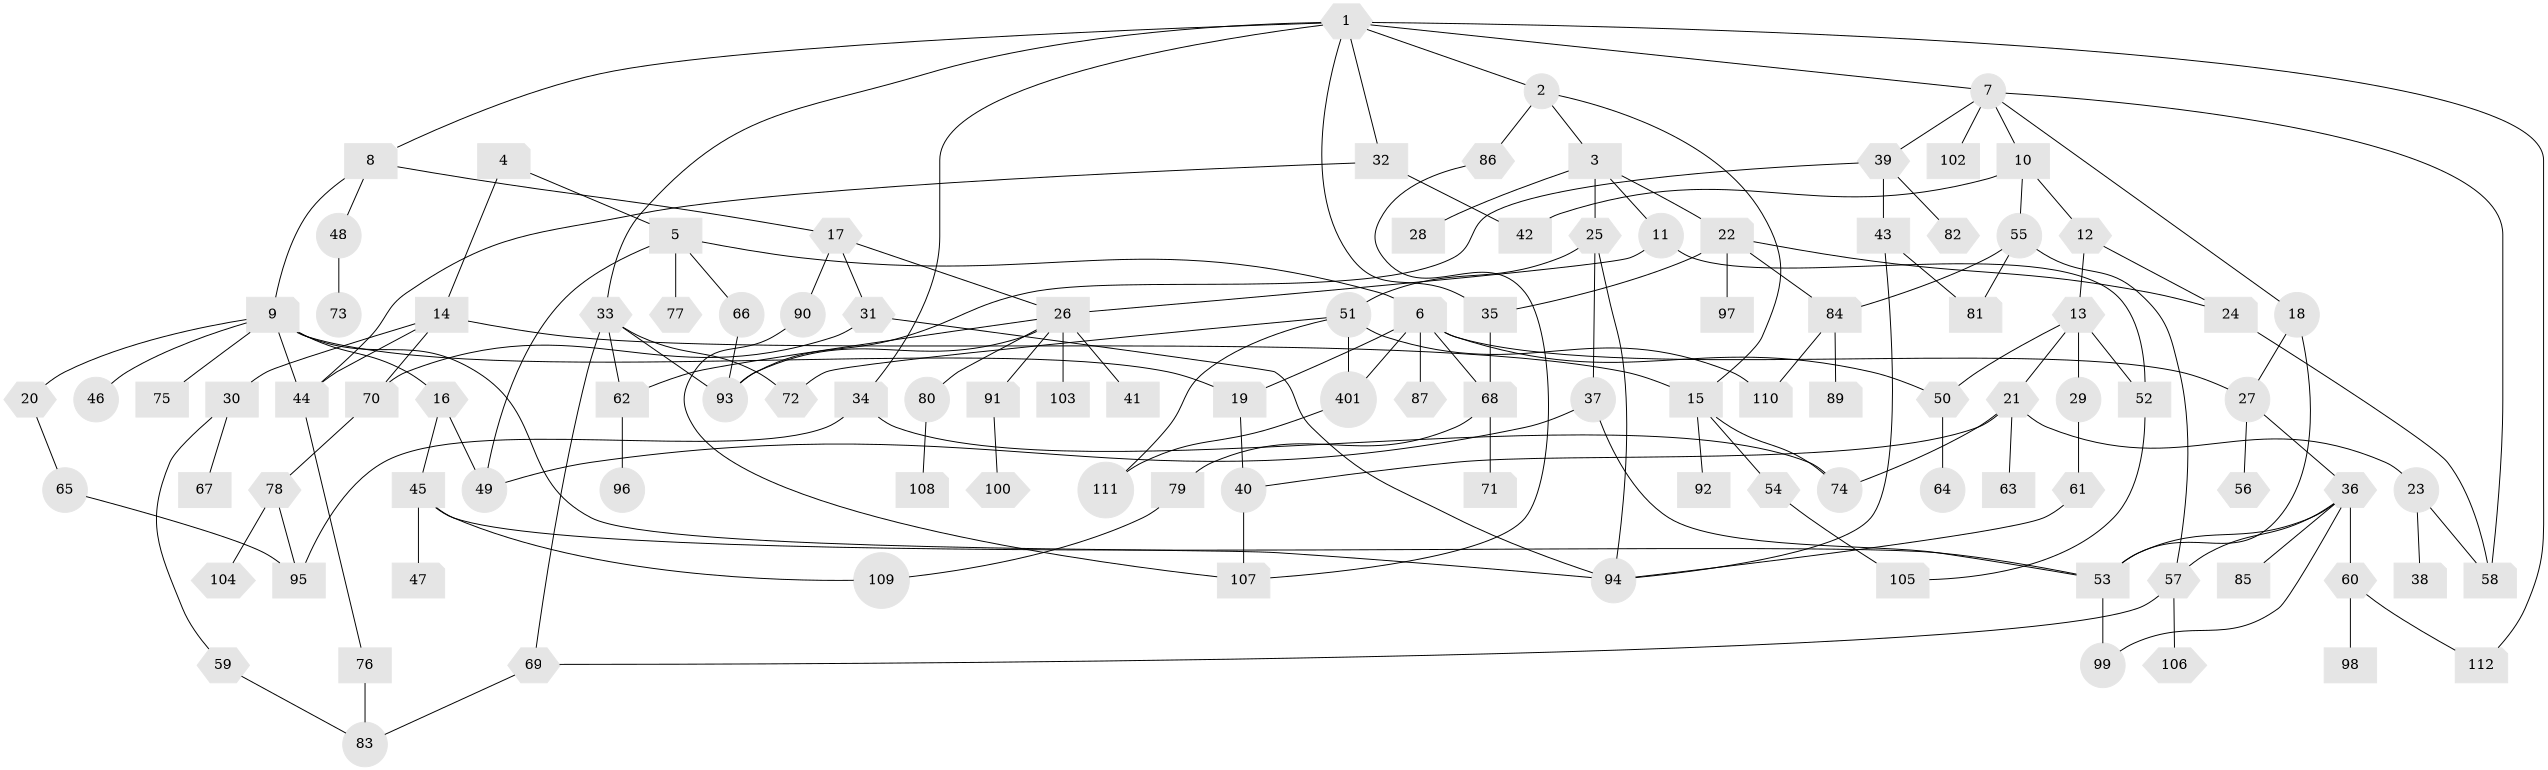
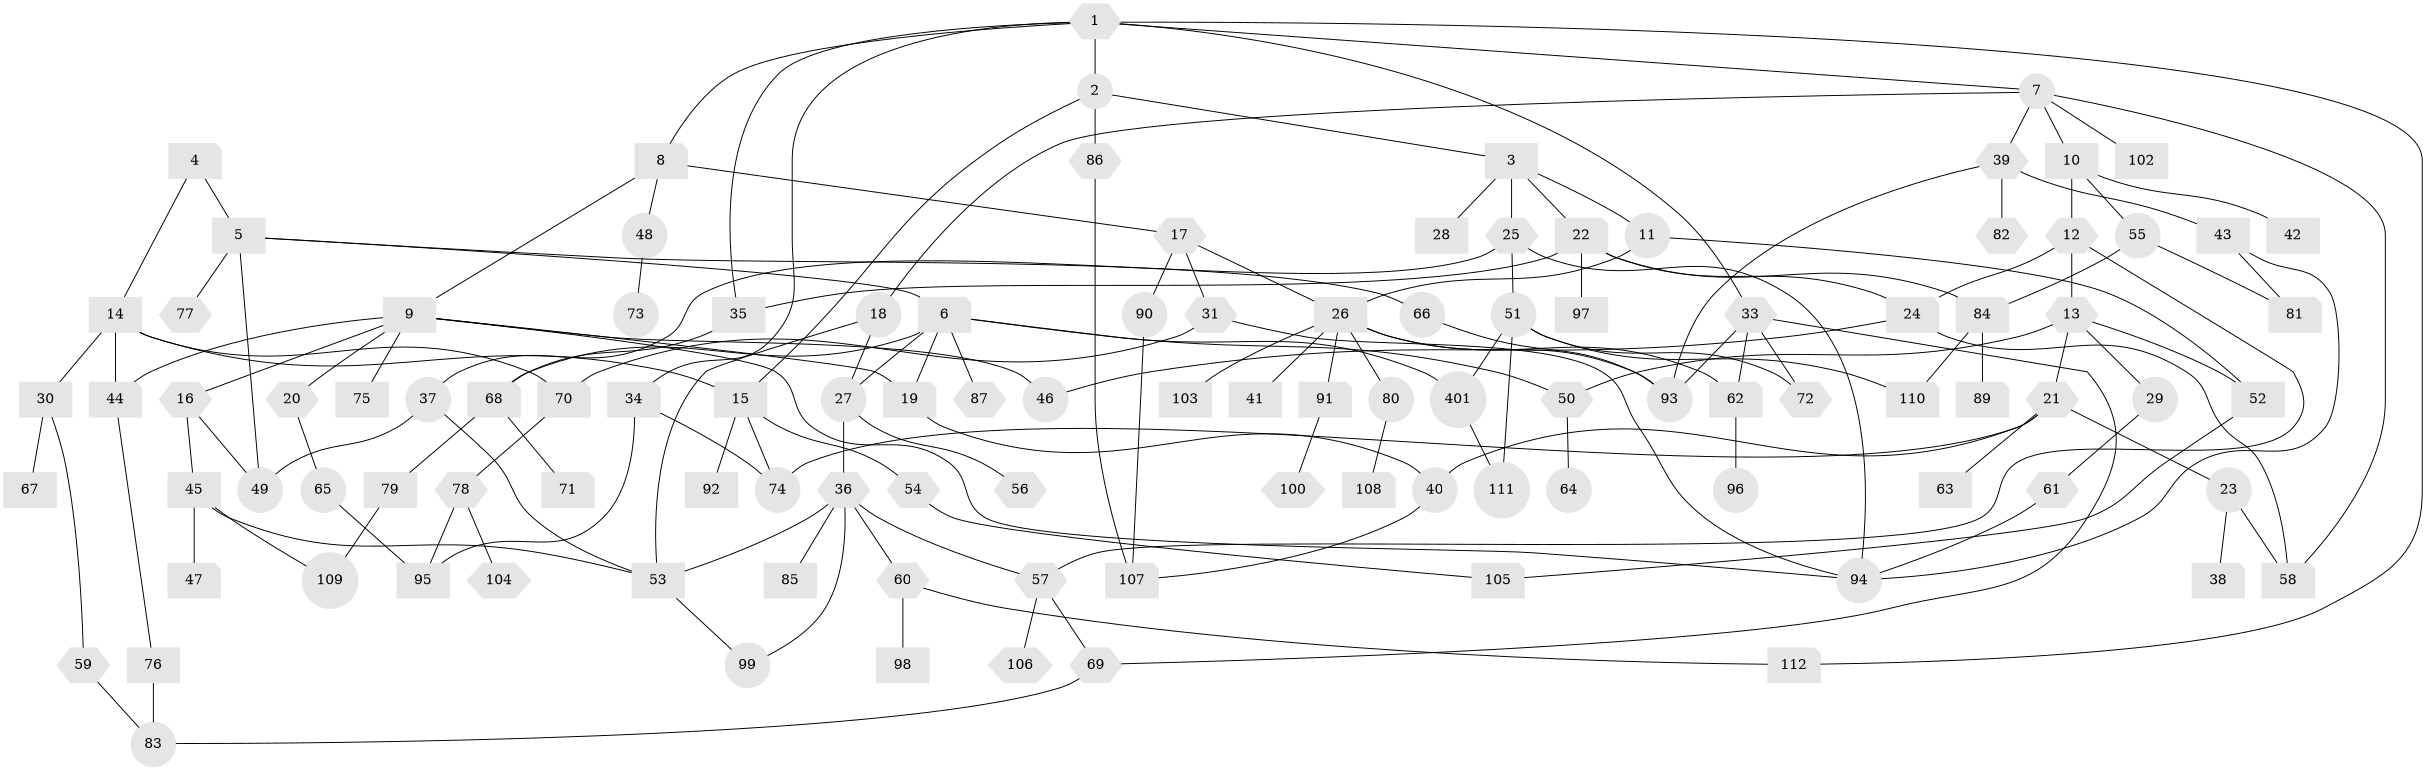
node "32": removed
edge "24" -- "46": added
edge "55" -- "57": now "12" -- "57"
